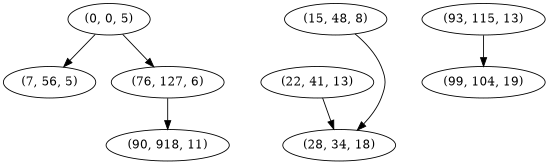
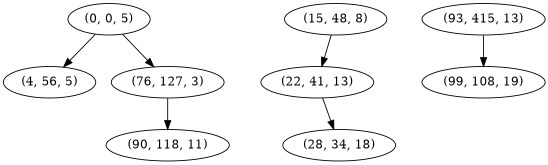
node "(93, 115, 13)": label "(93, 115, 13)" -> "(93, 415, 13)"
edge "(15, 48, 8)" -> "(28, 34, 18)": now "(15, 48, 8)" -> "(22, 41, 13)"
node "(7, 56, 5)": label "(7, 56, 5)" -> "(4, 56, 5)"
node "(76, 127, 6)": label "(76, 127, 6)" -> "(76, 127, 3)"
node "(99, 104, 19)": label "(99, 104, 19)" -> "(99, 108, 19)"
node "(90, 918, 11)": label "(90, 918, 11)" -> "(90, 118, 11)"
